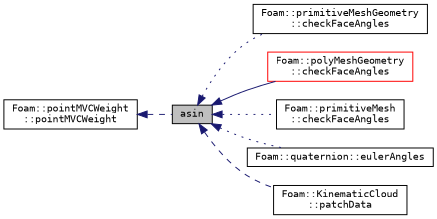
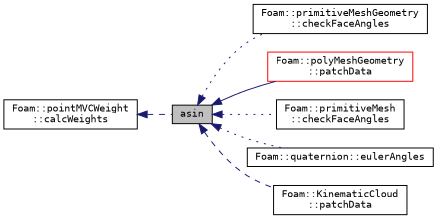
node "Foam::polyMeshGeometry ::checkFaceAngles": label "Foam::polyMeshGeometry ::checkFaceAngles" -> "Foam::polyMeshGeometry ::patchData"
node "Foam::pointMVCWeight ::pointMVCWeight": label "Foam::pointMVCWeight ::pointMVCWeight" -> "Foam::pointMVCWeight ::calcWeights"
